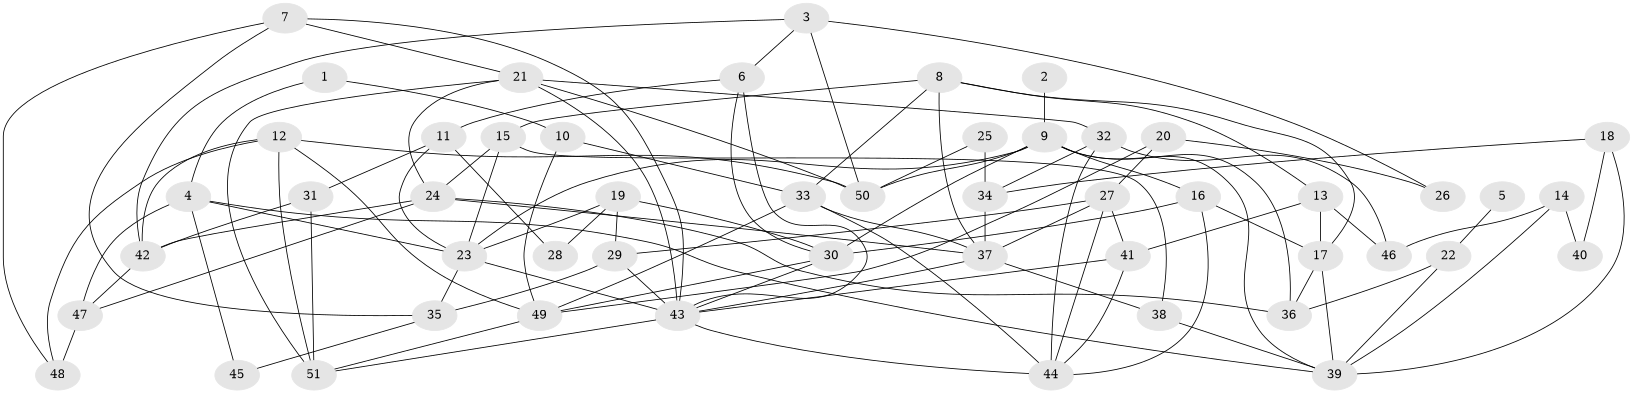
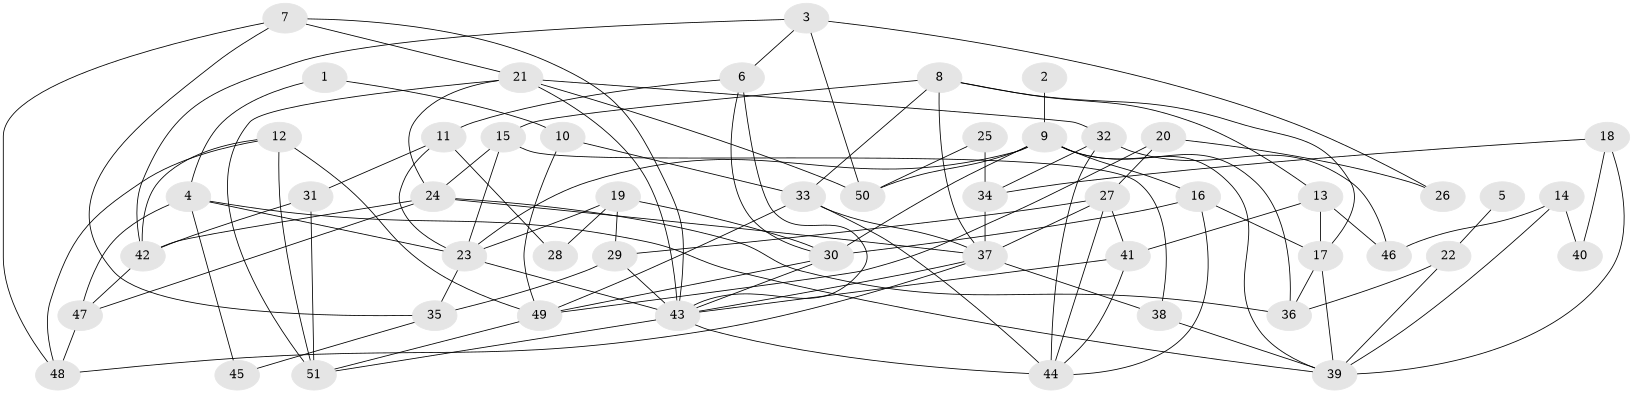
edge "12" -- "50": removed
edge "37" -- "48": added
